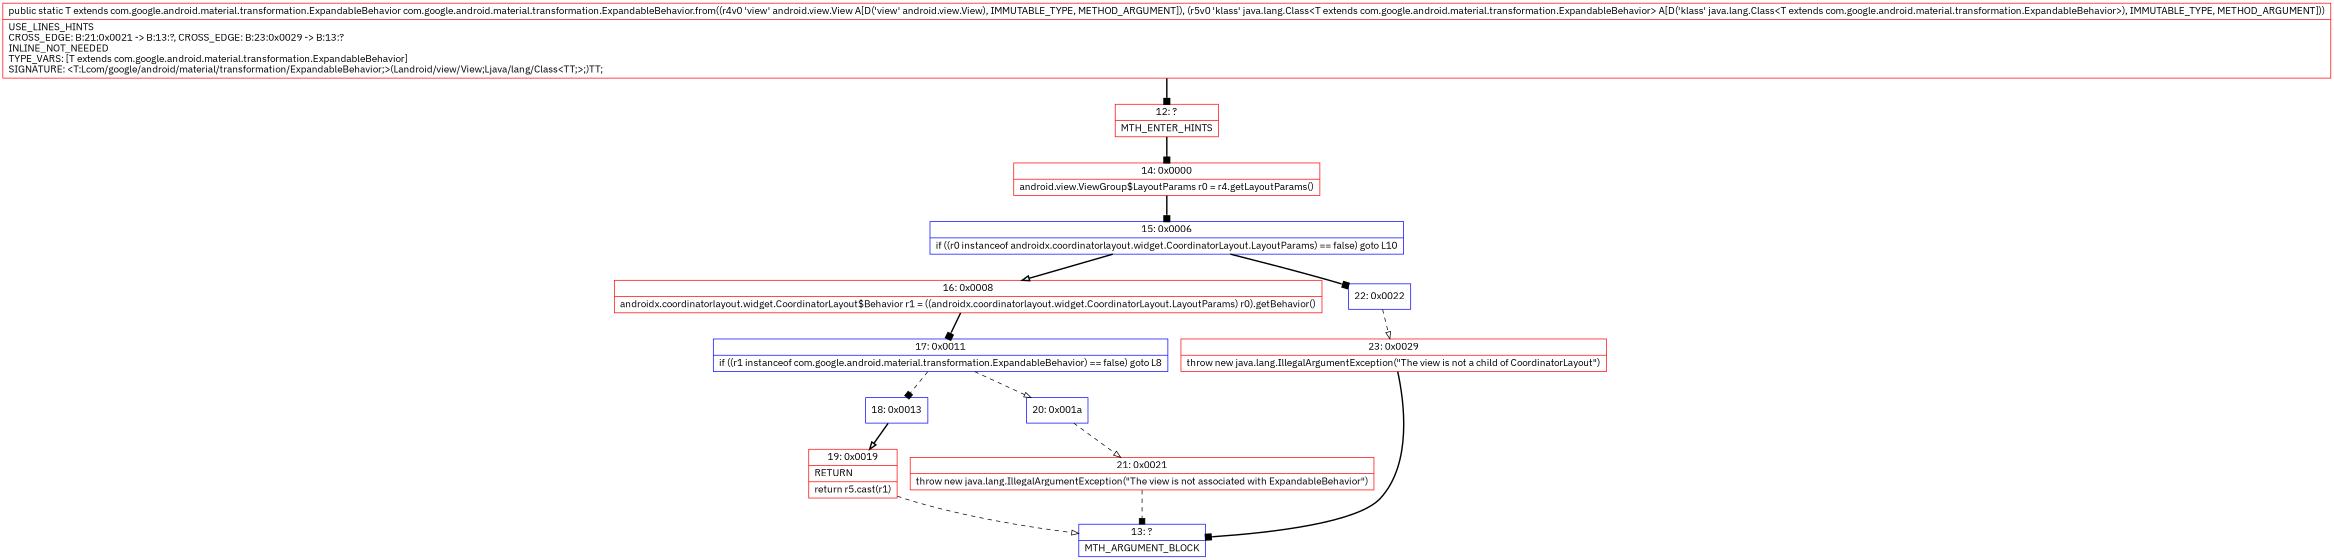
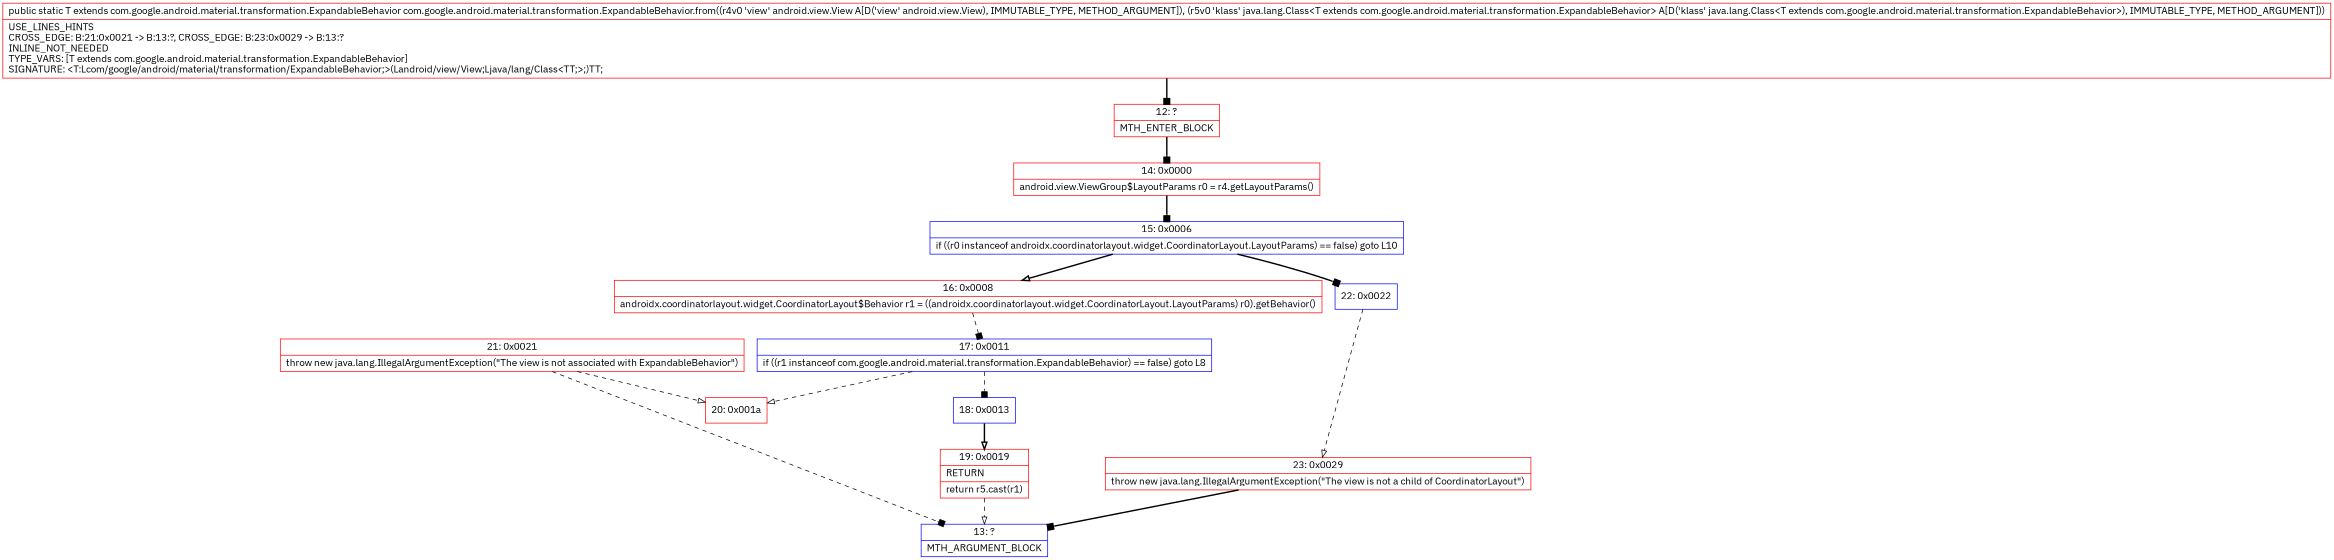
node "12: ?": text "MTH_ENTER_HINTS" -> "MTH_ENTER_BLOCK"
edge "16: 0x0008" -> "17: 0x0011": style bold -> dashed
node "20: 0x001a": color blue -> red
edge "20: 0x001a" -> "21: 0x0021": reversed
